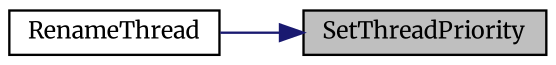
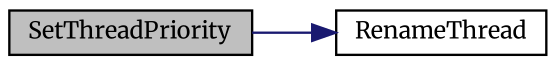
edge "RenameThread" -> "SetThreadPriority": reversed
